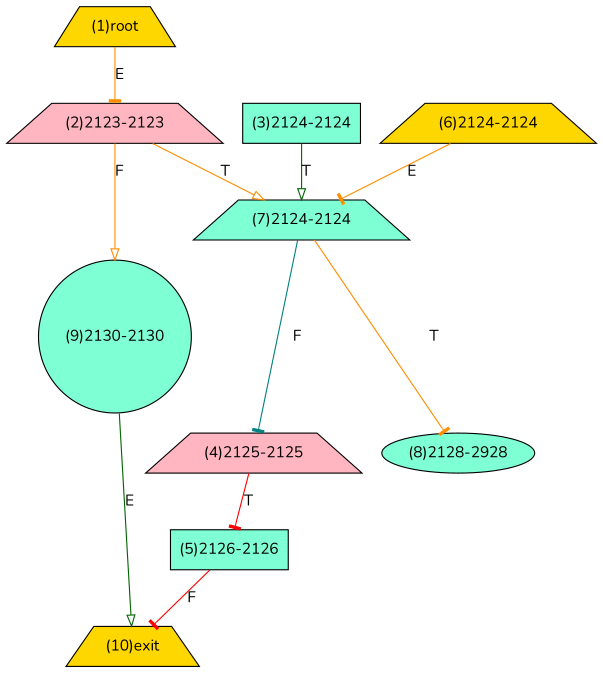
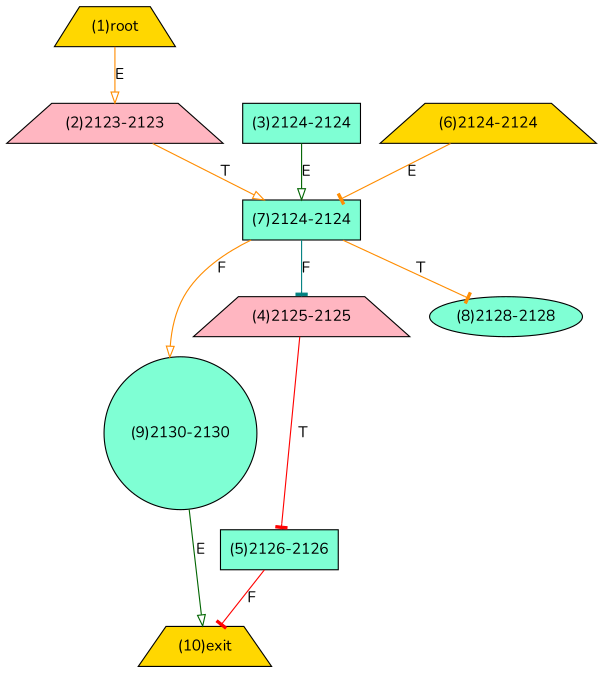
edge "(1)root" -> "(2)2123-2123": arrowhead tee -> onormal
edge "(3)2124-2124" -> "(7)2124-2124": label "T" -> "E"
edge "(2)2123-2123" -> "(9)2130-2130": now "(7)2124-2124" -> "(9)2130-2130"
node "(7)2124-2124": shape trapezium -> box
node "(8)2128-2928": label "(8)2128-2928" -> "(8)2128-2128"
